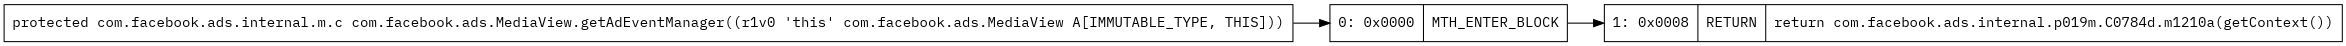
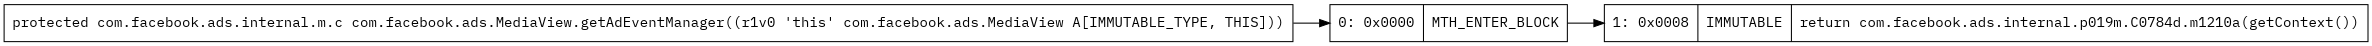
node "1: 0x0008": text "RETURN" -> "IMMUTABLE"
